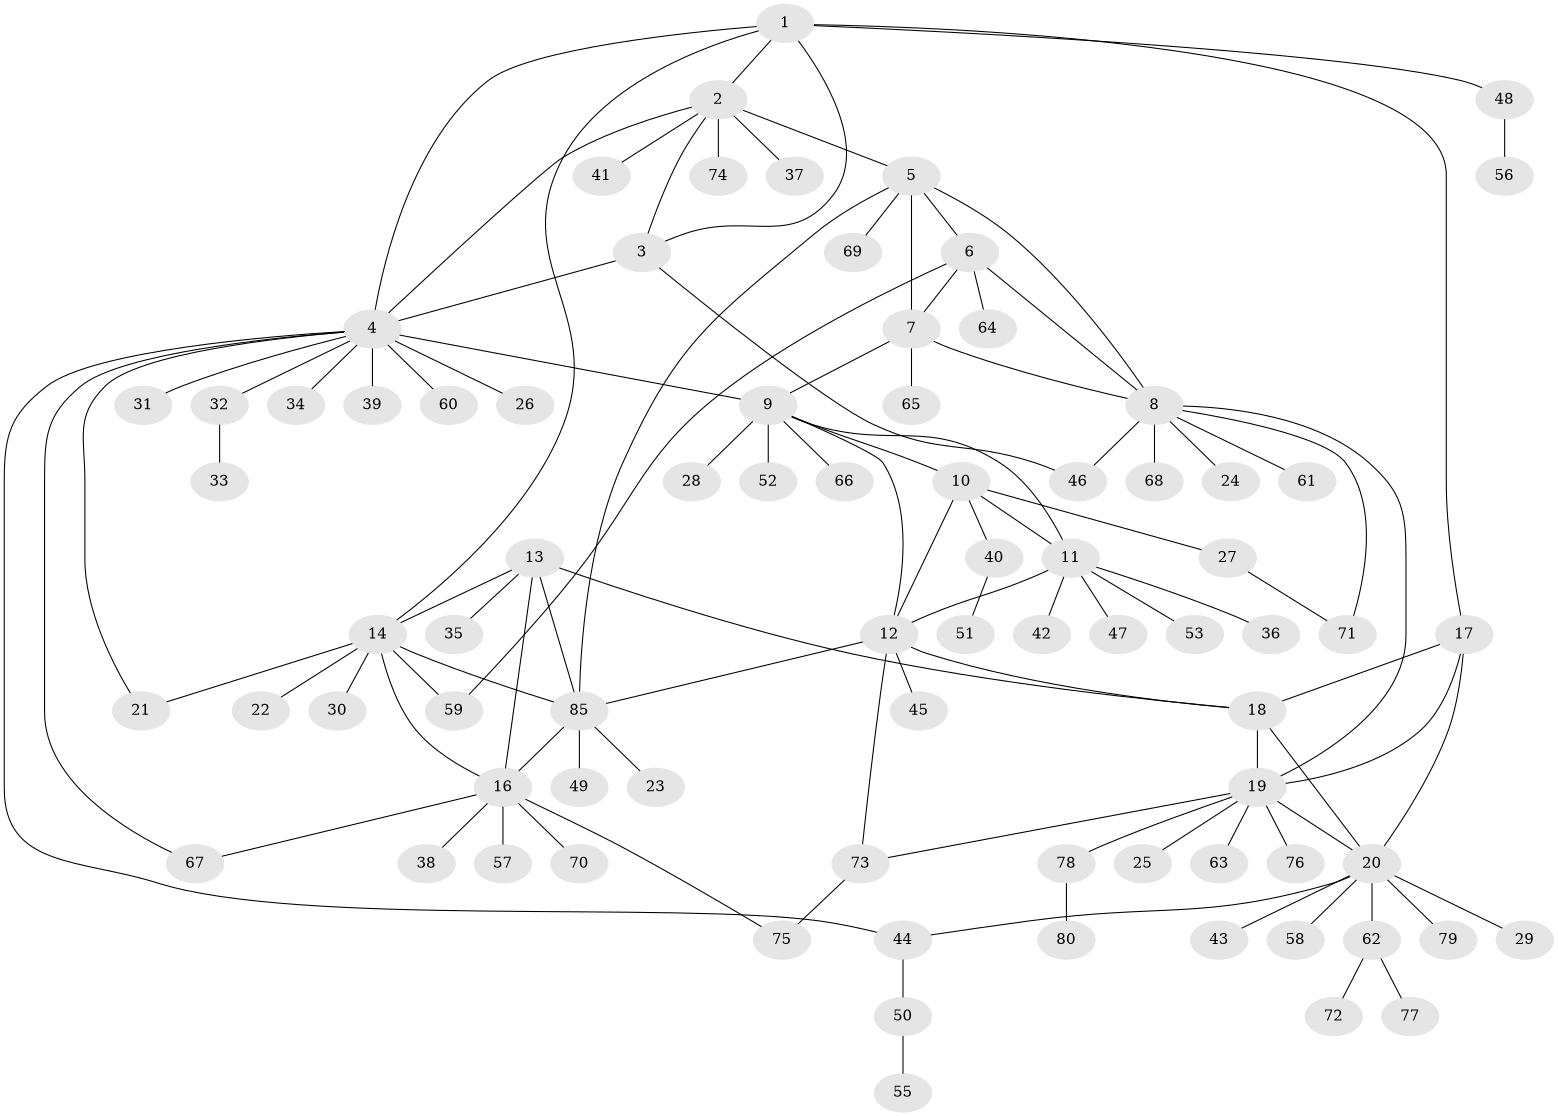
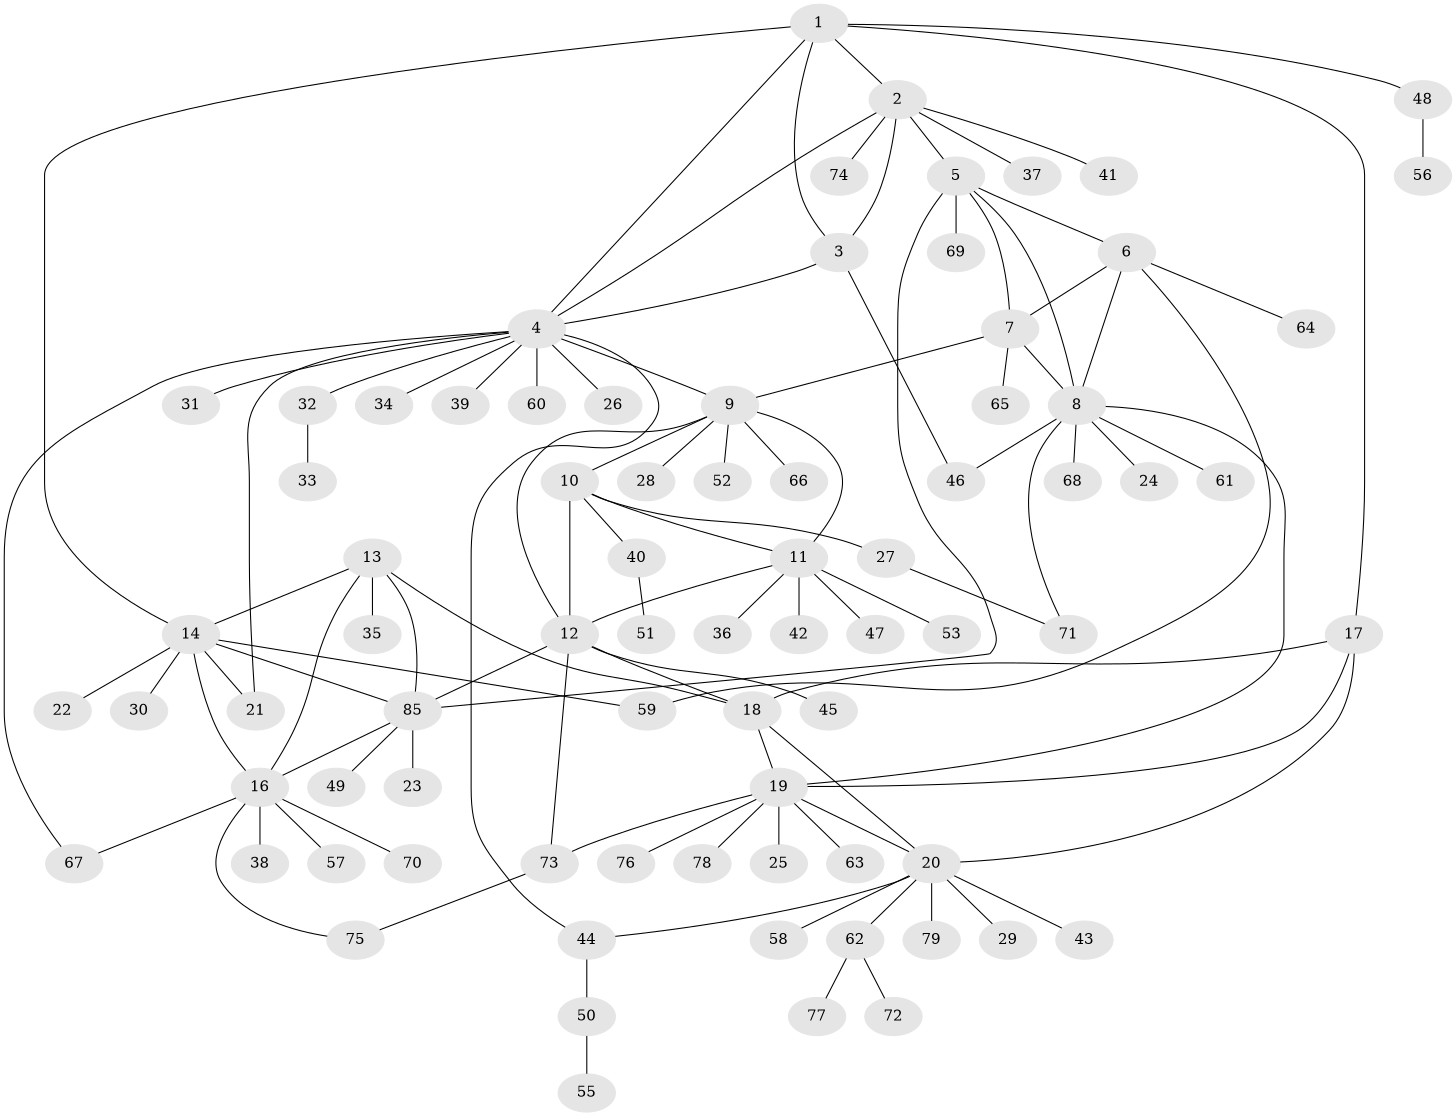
node "80": removed
